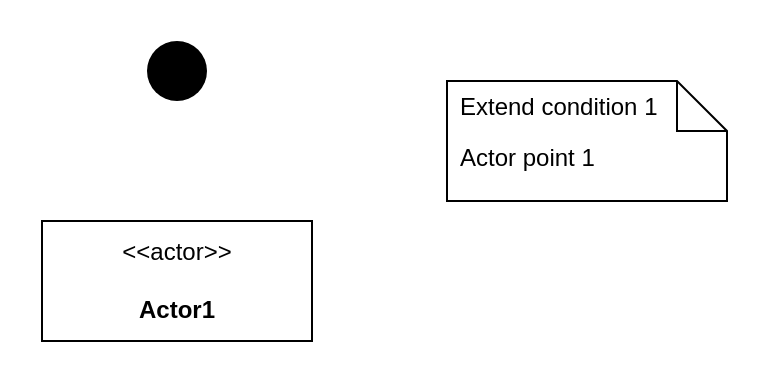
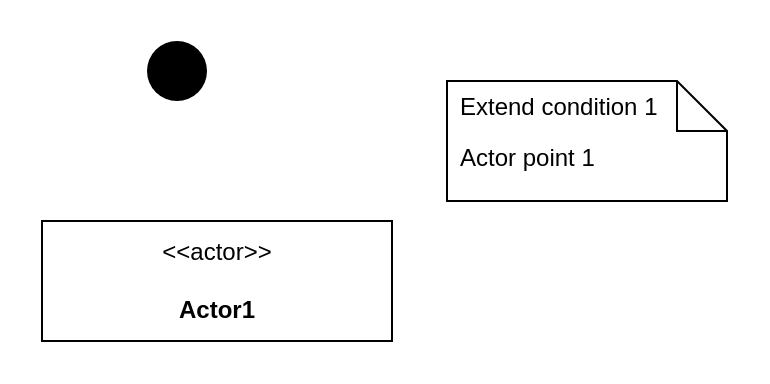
node "<<actor>> Actor1": size 270x120 -> 350x120
